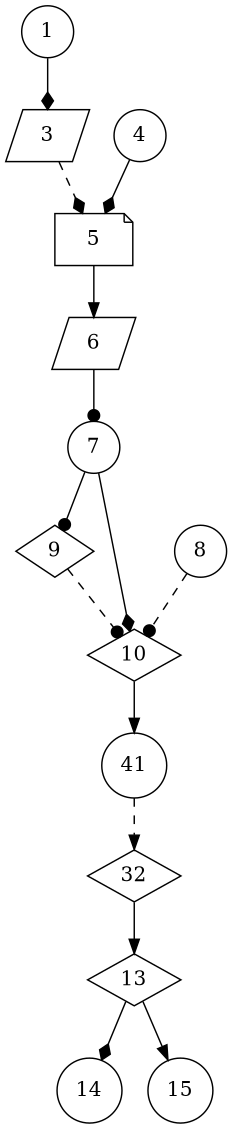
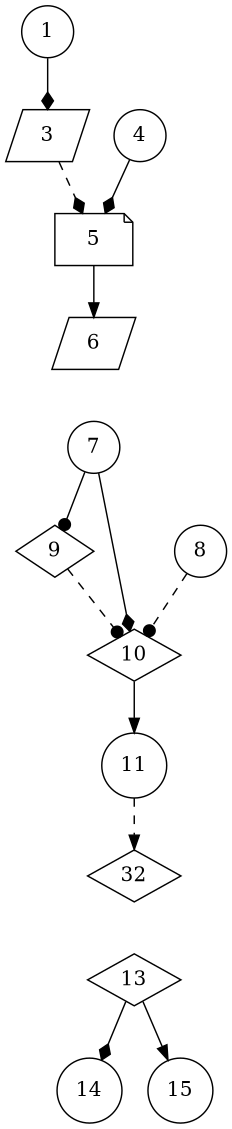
edge "6" -> "7": removed
node "41": label "41" -> "11"
edge "32" -> "13": removed
